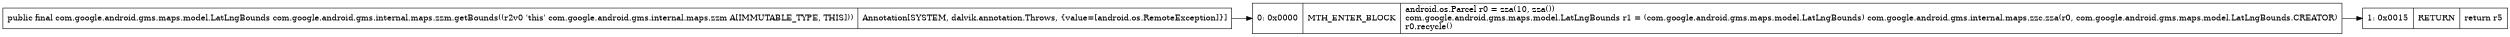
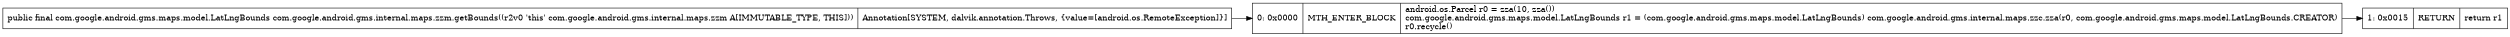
node "1: 0x0015": text "return r5" -> "return r1"
